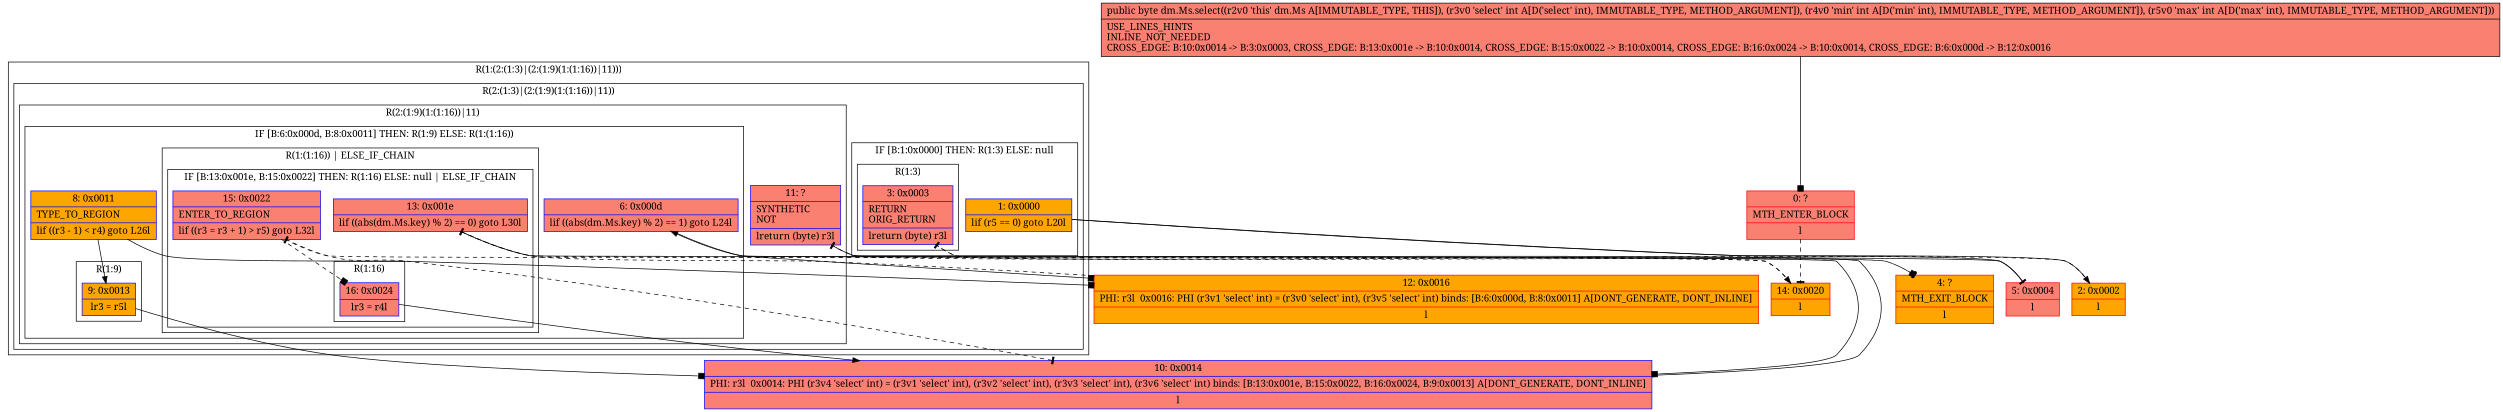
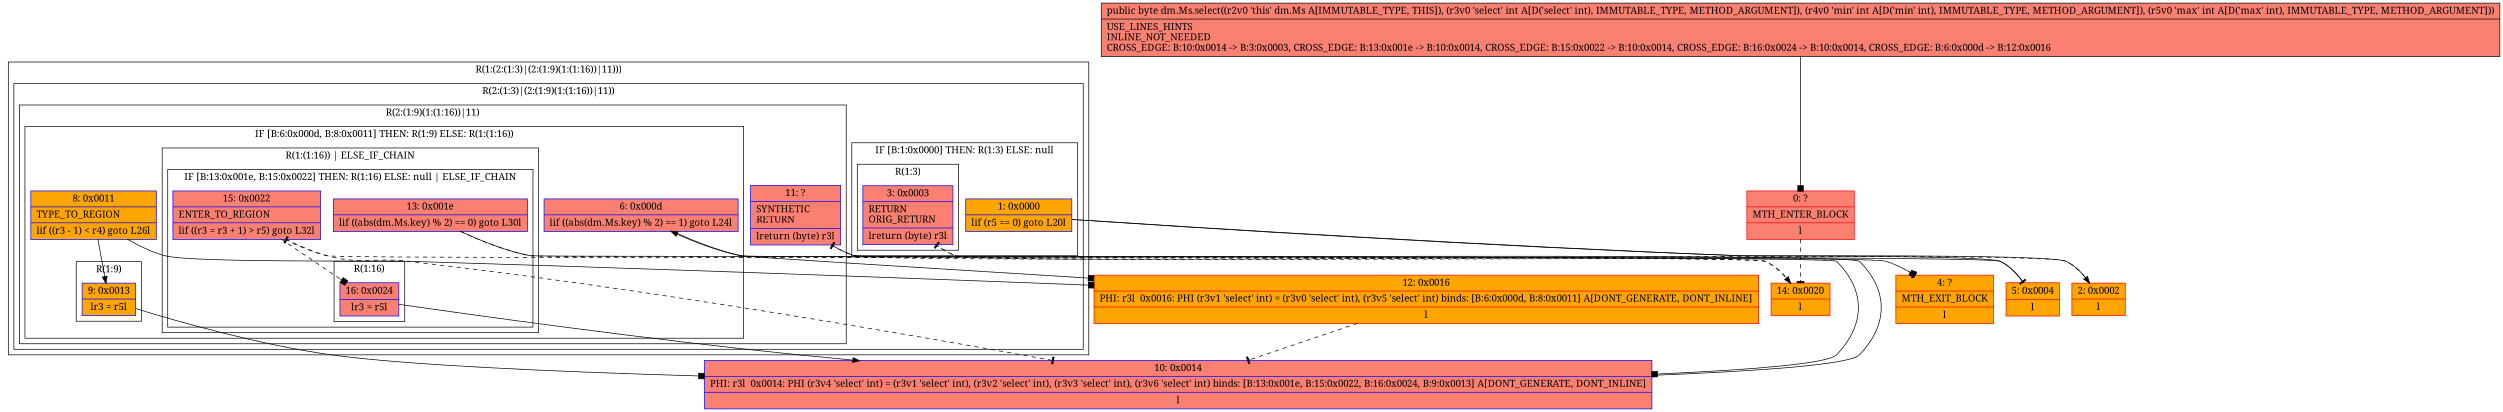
node "11: ?": text "NOT" -> "RETURN"
edge "12: 0x0016" -> "13: 0x001e": now "12: 0x0016" -> "10: 0x0014"
node "5: 0x0004": fillcolor salmon -> orange
node "16: 0x0024": text "lr3 = r4l" -> "lr3 = r5l"
